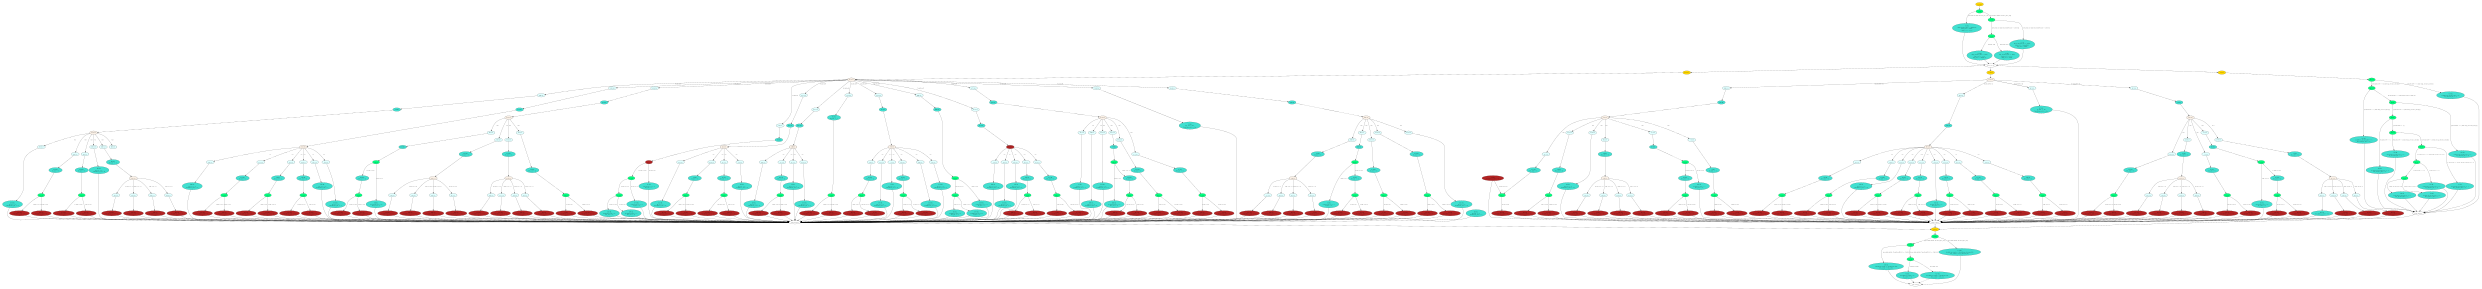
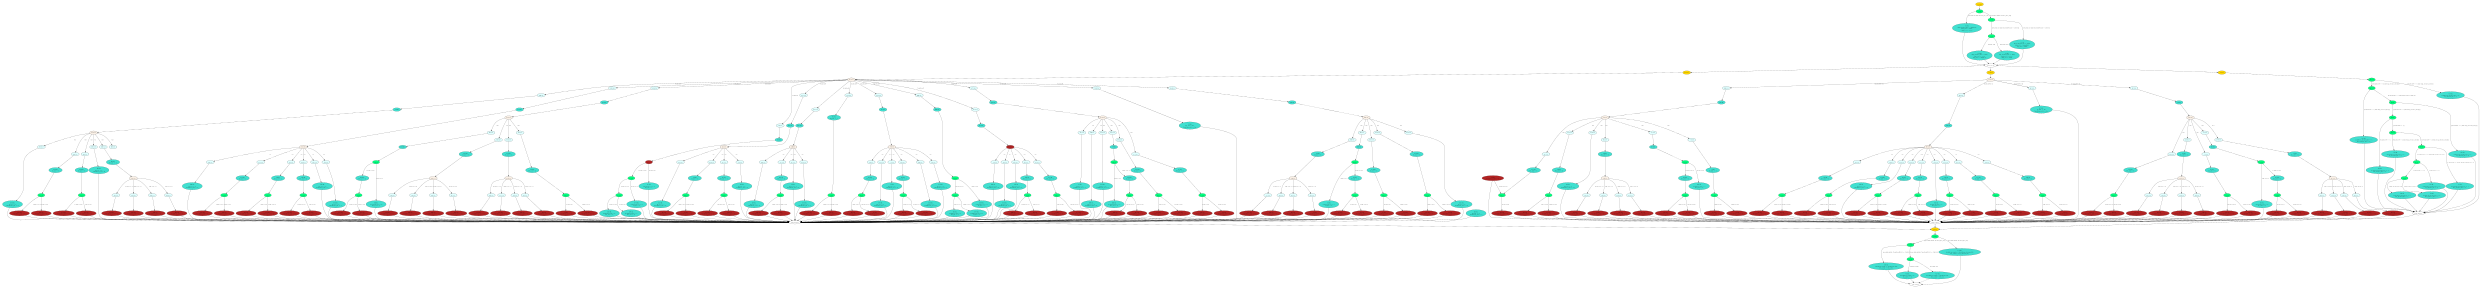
node "284:NS TotalZeros_LE3 <= 13;": fillcolor turquoise -> firebrick
